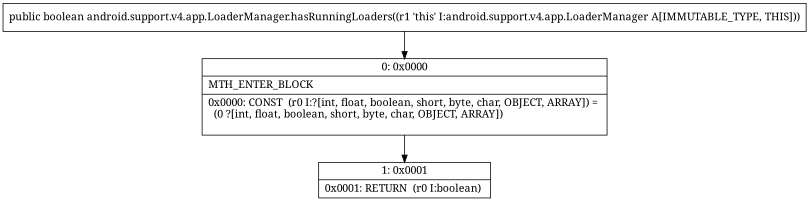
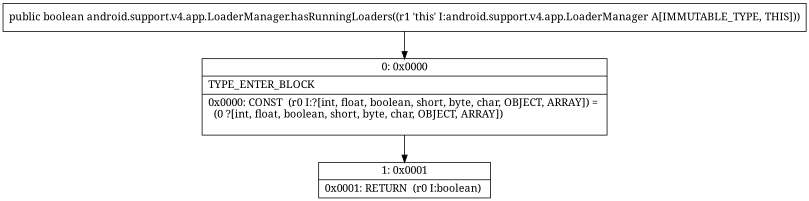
node "0: 0x0000": text "MTH_ENTER_BLOCK" -> "TYPE_ENTER_BLOCK"
